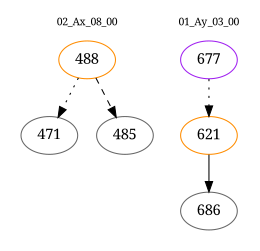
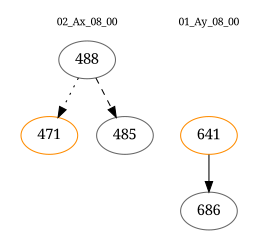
cluster "01_Ay_03_00": label "01_Ay_03_00" -> "01_Ay_08_00"
node "488": color darkorange -> gray40
node "677": removed
node "471": color gray40 -> darkorange
node "621": label "621" -> "641"
